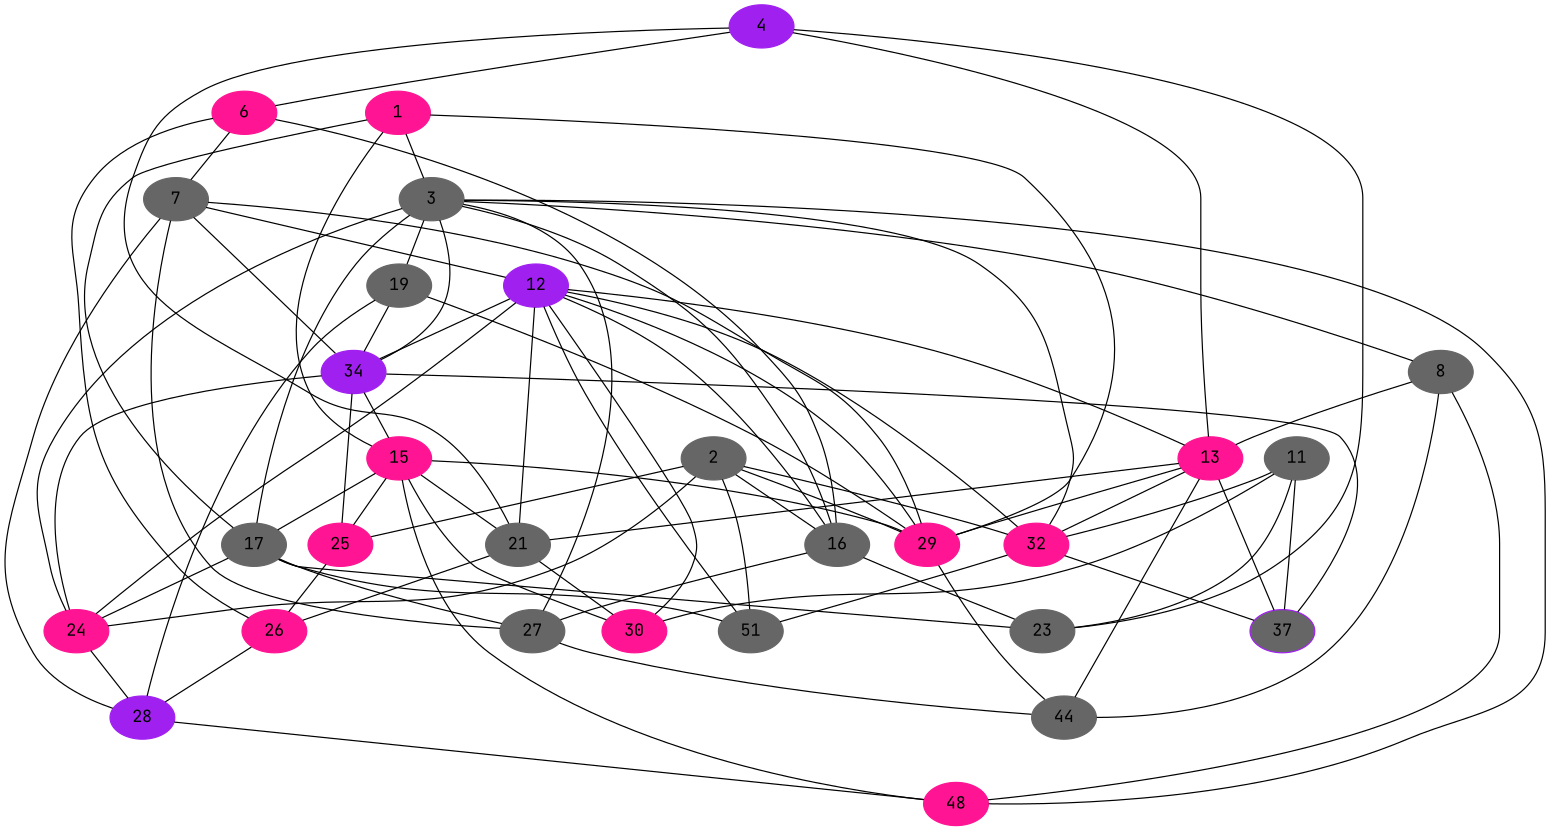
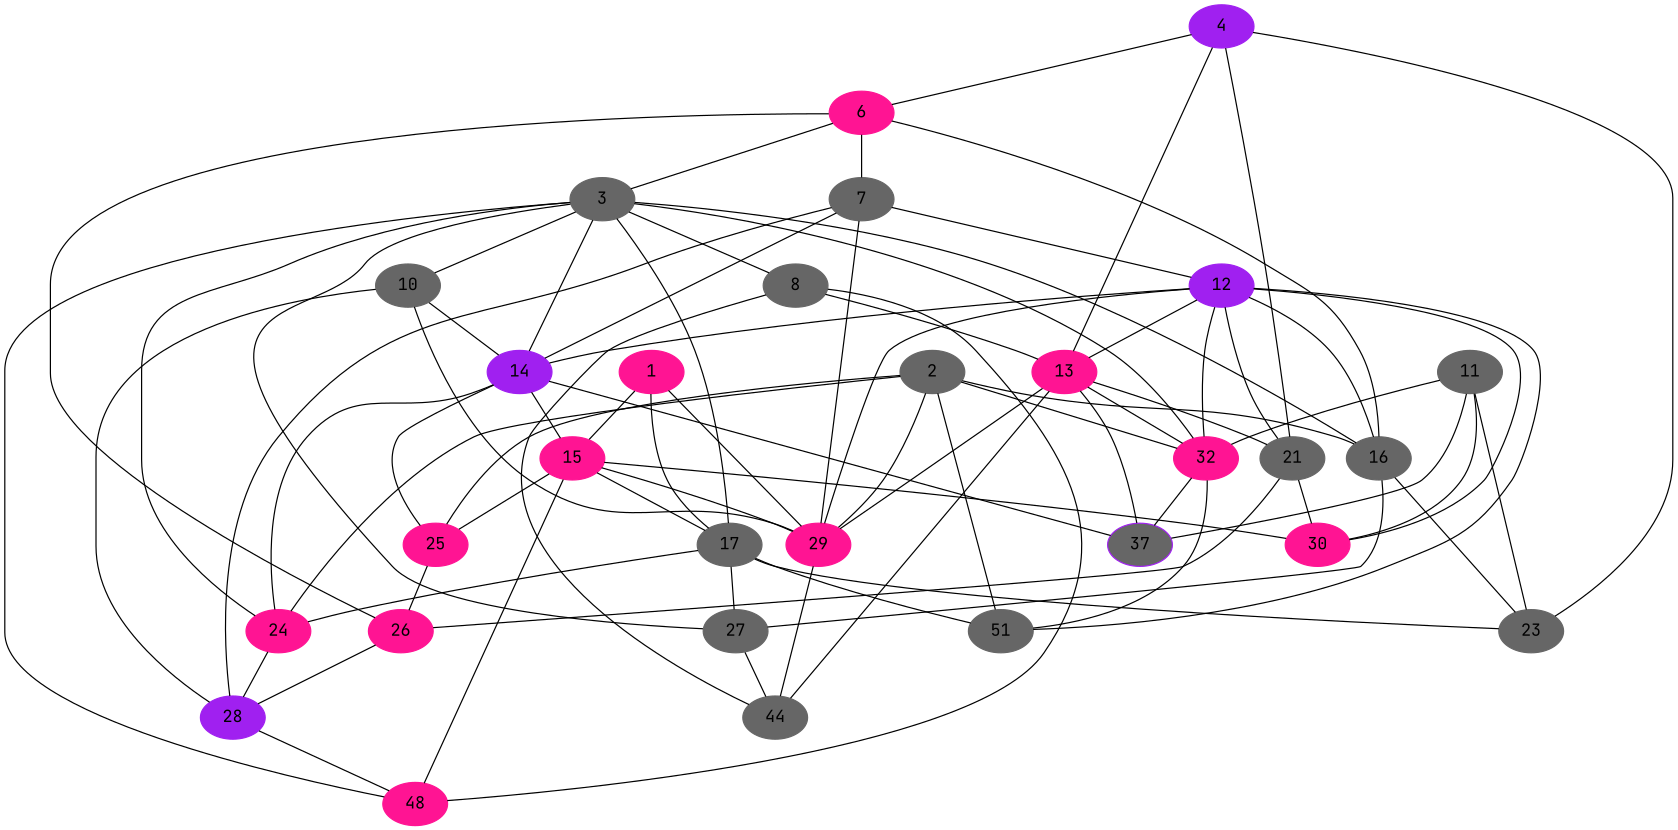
edge "1" -- "3": now "6" -- "3"
node "19": label "19" -> "10"
node "34": label "34" -> "14"
edge "12" -- "24": removed
edge "15" -- "21": removed
edge "7" -- "27": removed
